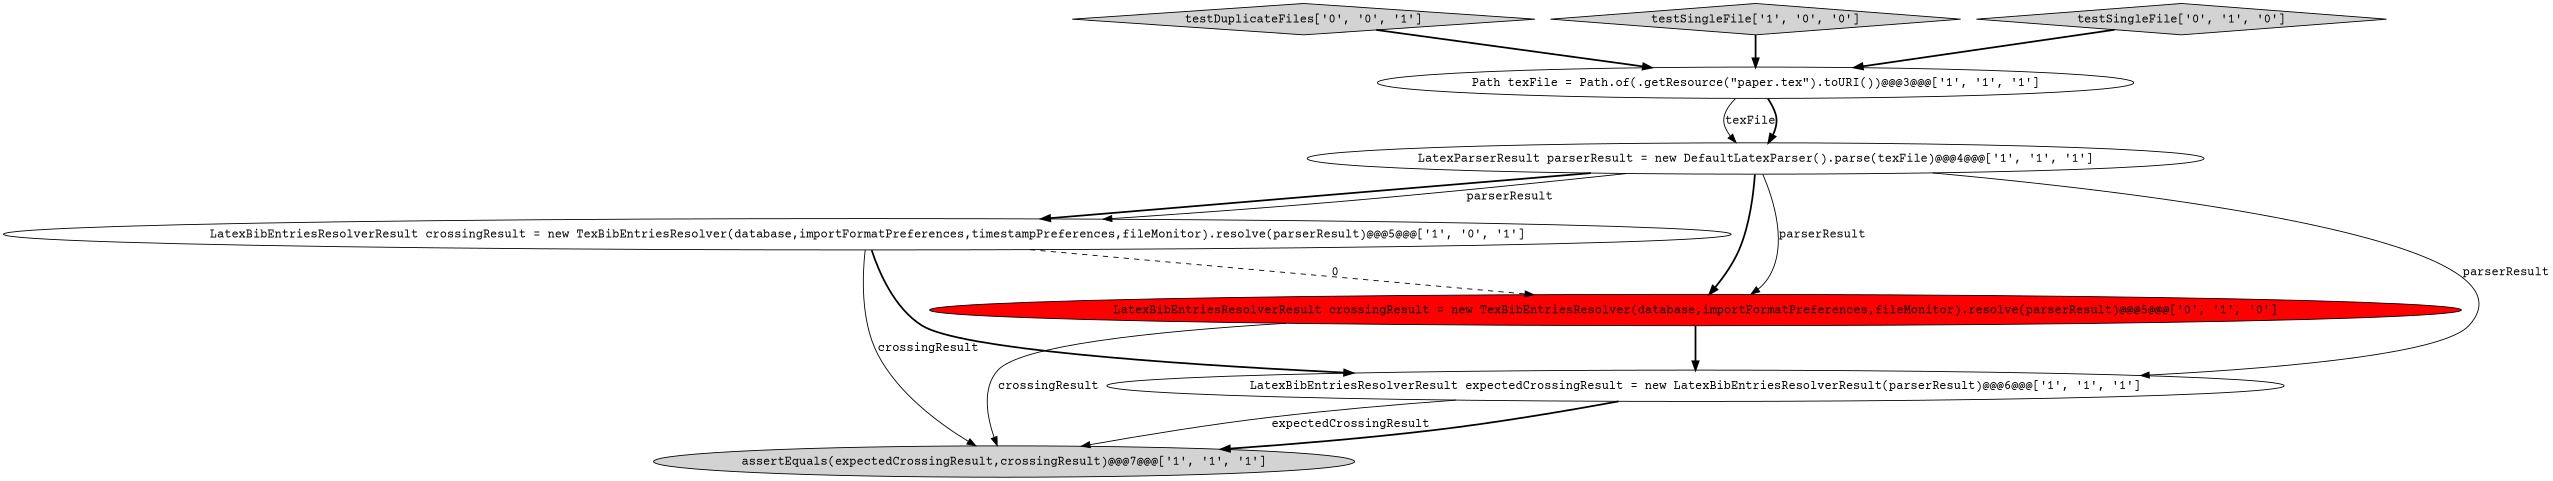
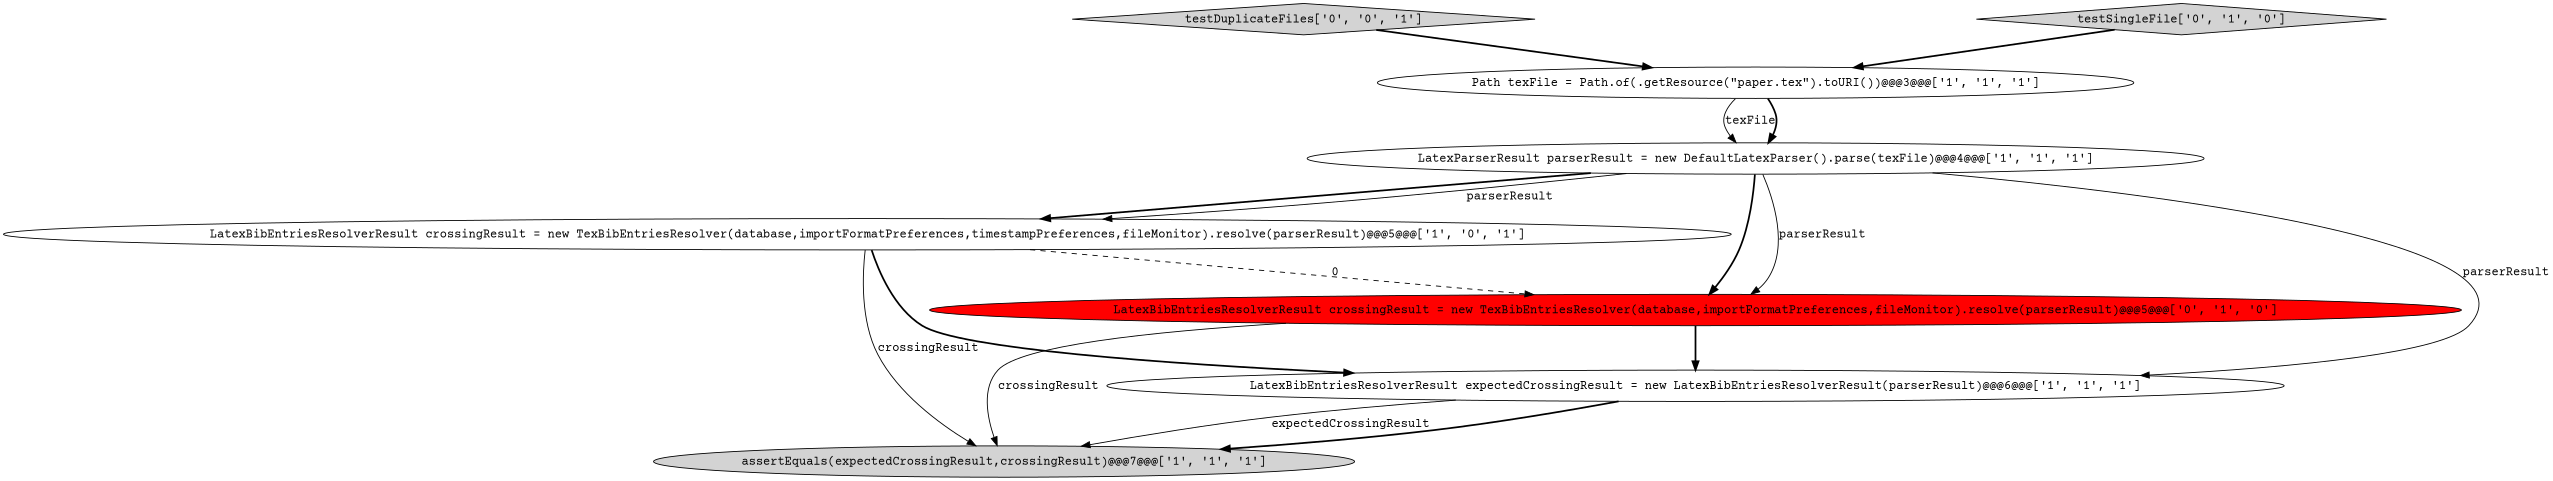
node "testSingleFile['1', '0', '0']": removed
